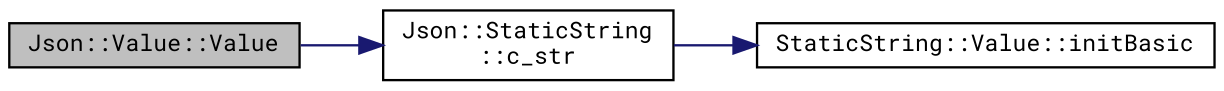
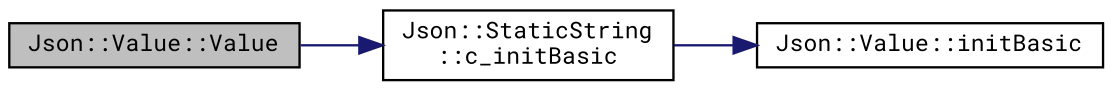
node "Json::StaticString ::c_str": label "Json::StaticString ::c_str" -> "Json::StaticString ::c_initBasic"
node "StaticString::Value::initBasic": label "StaticString::Value::initBasic" -> "Json::Value::initBasic"
